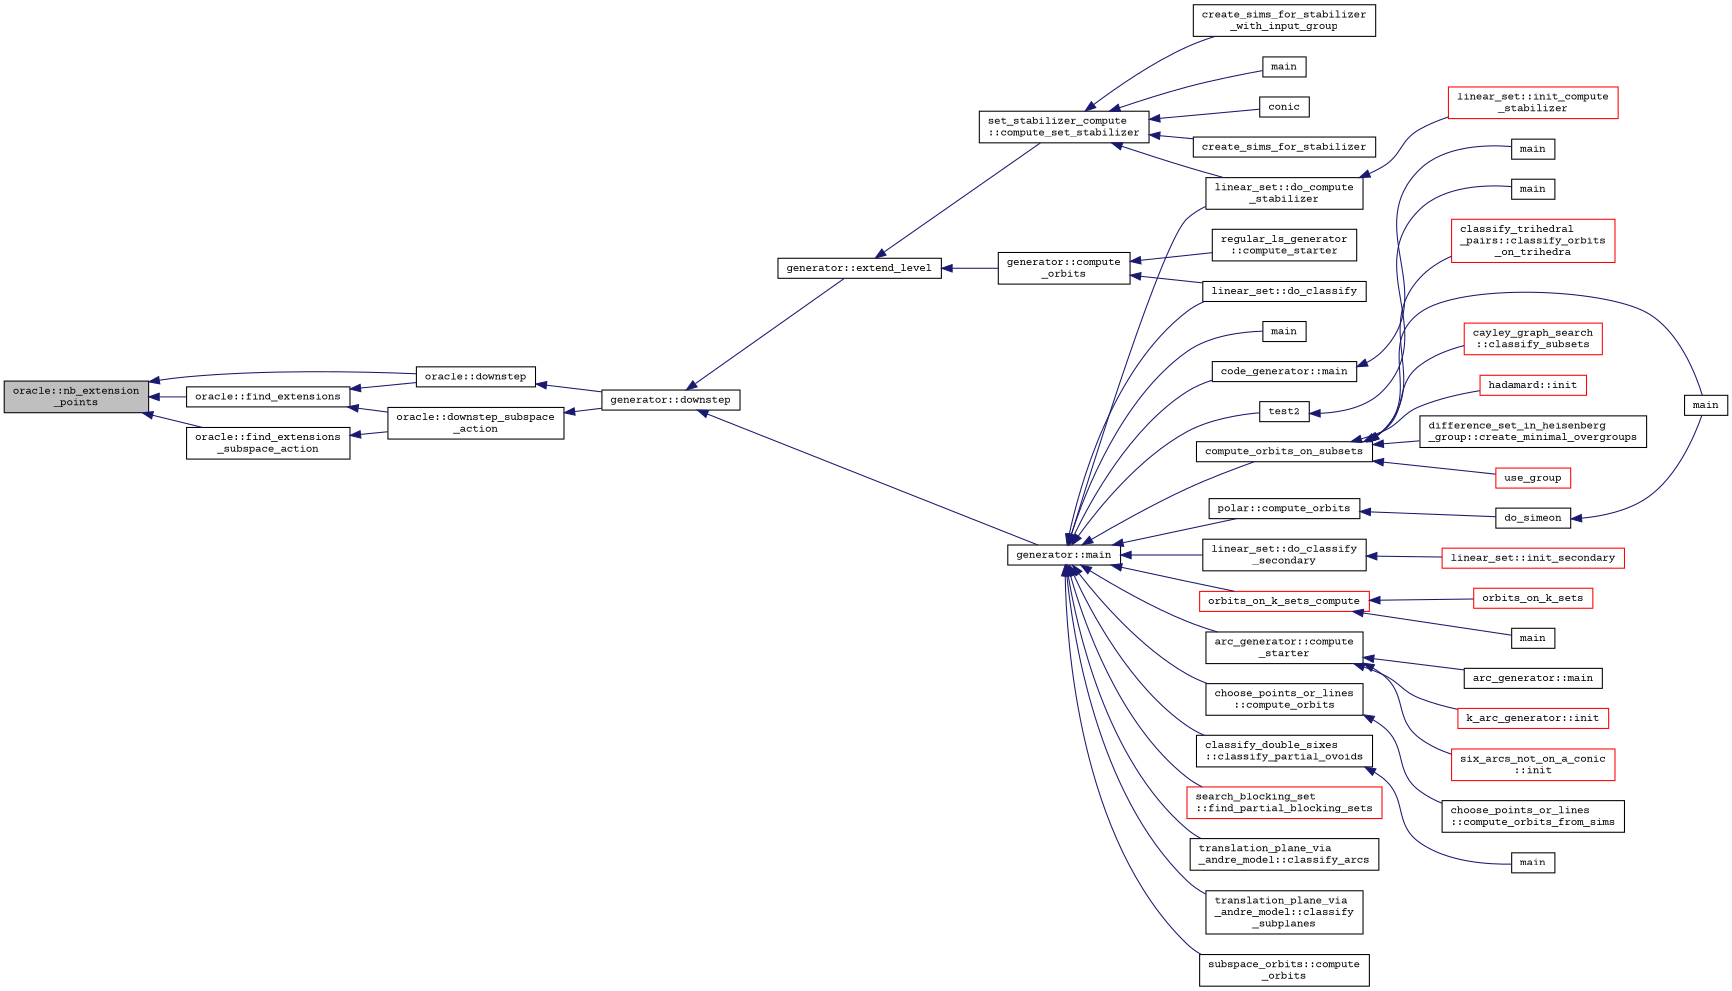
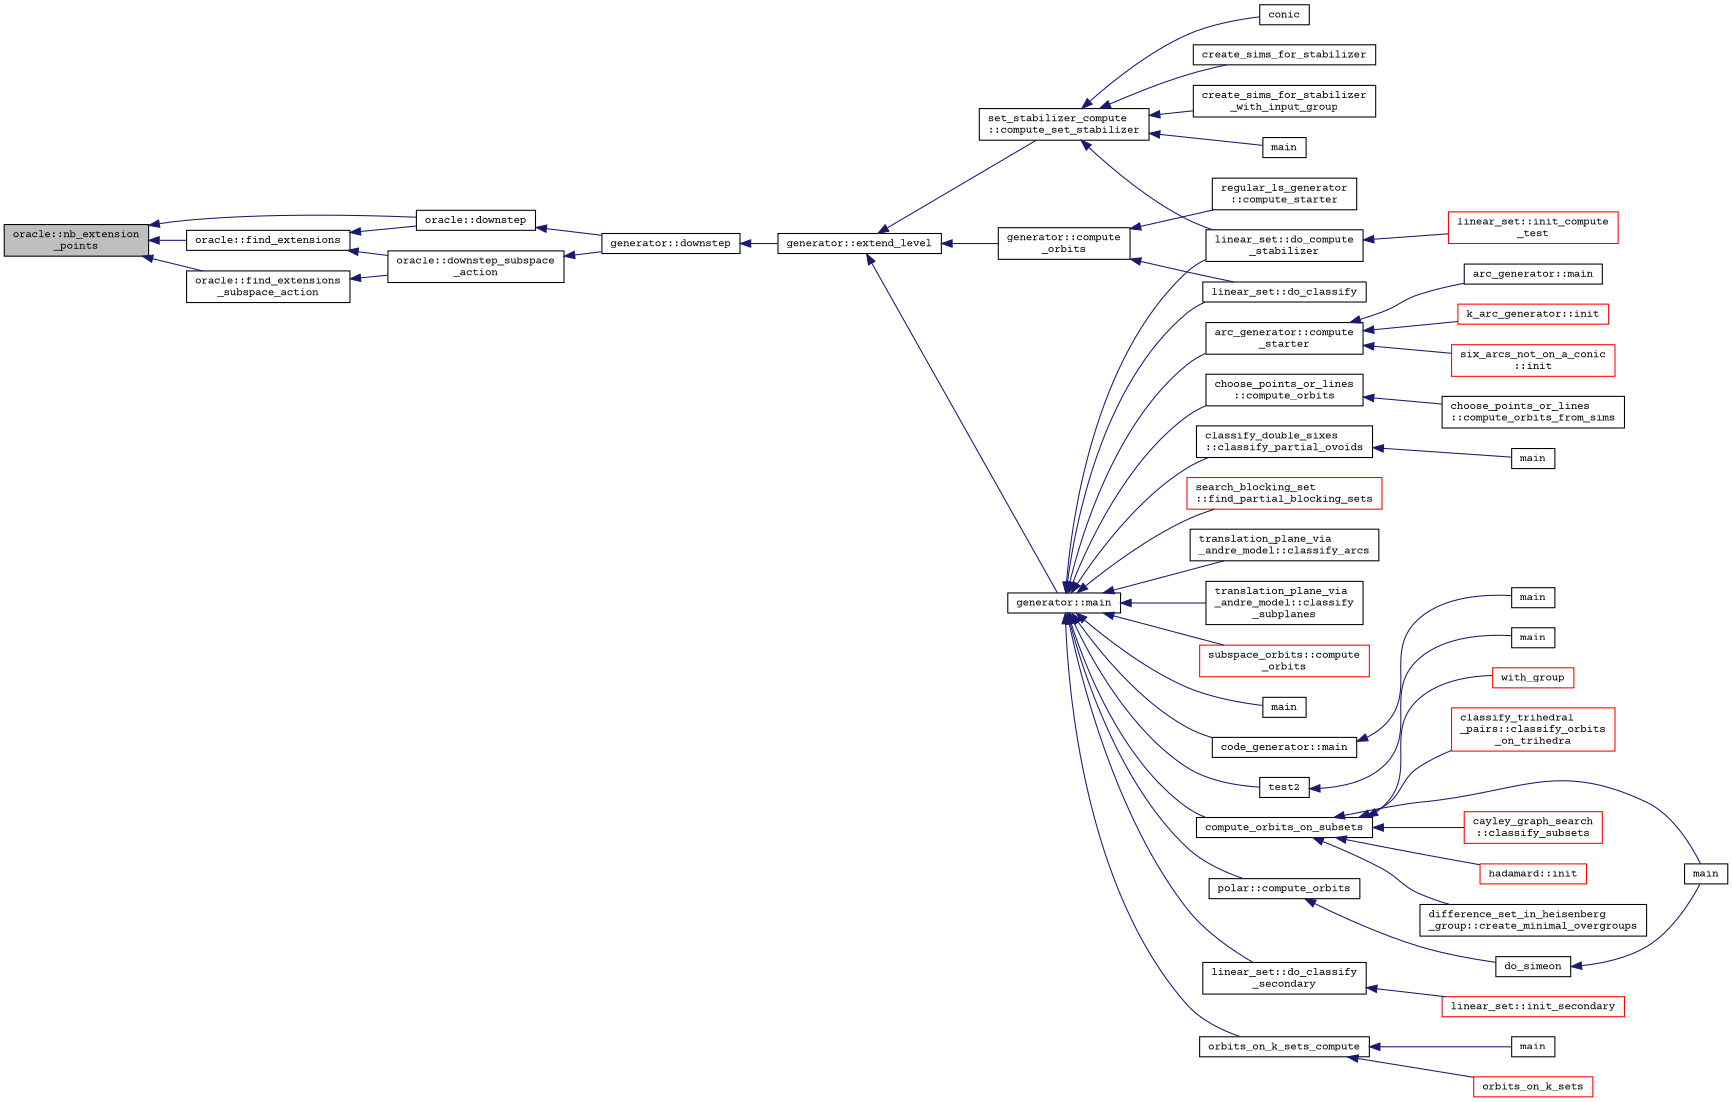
node "linear_set::init_compute _stabilizer": label "linear_set::init_compute _stabilizer" -> "linear_set::init_compute _test"
node "use_group": label "use_group" -> "with_group"
edge "generator::main" -> "generator::downstep": now "generator::main" -> "generator::extend_level"
node "orbits_on_k_sets_compute": color red -> black
node "subspace_orbits::compute _orbits": color black -> red
